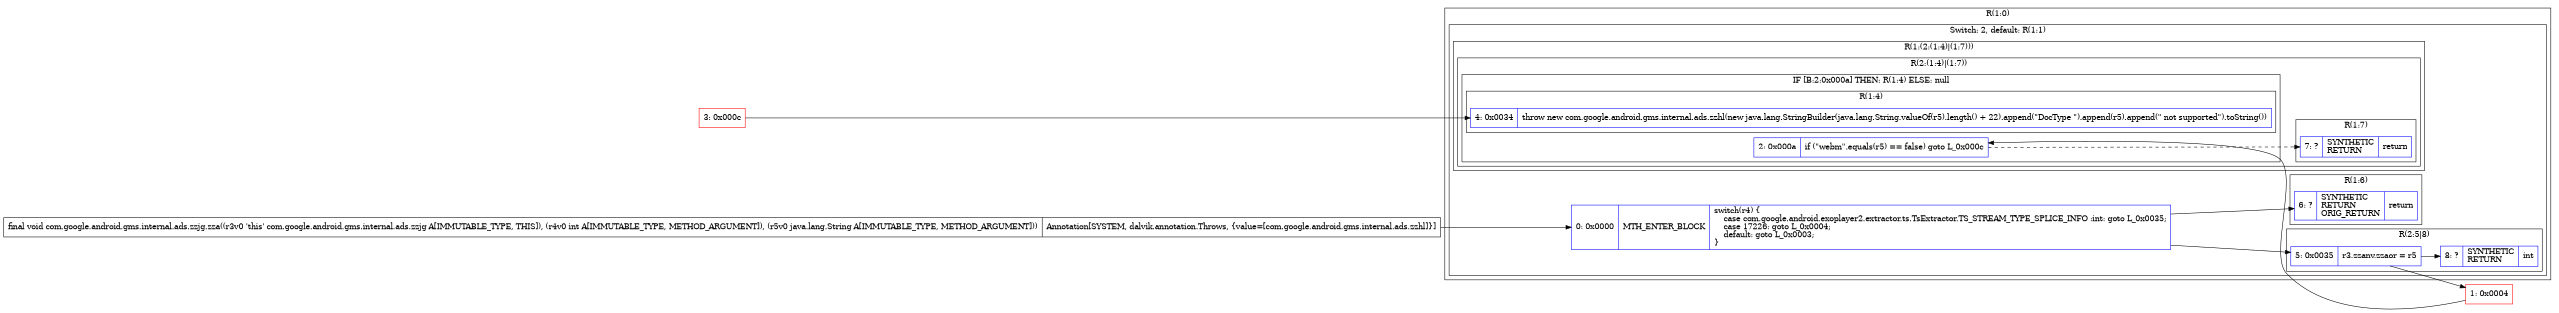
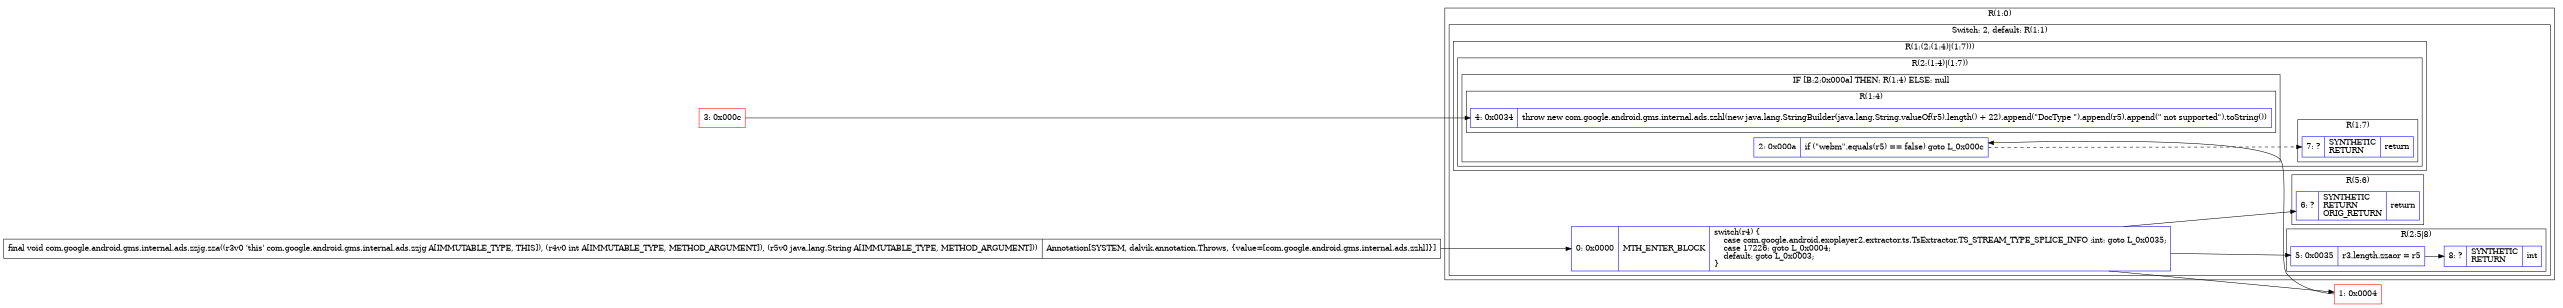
cluster "R(1:6)": label "R(1:6)" -> "R(5:6)"
node "5: 0x0035": text "r3.zzanv.zzaor = r5" -> "r3.length.zzaor = r5"
edge "5: 0x0035" -> "1: 0x0004": now "0: 0x0000" -> "1: 0x0004"
